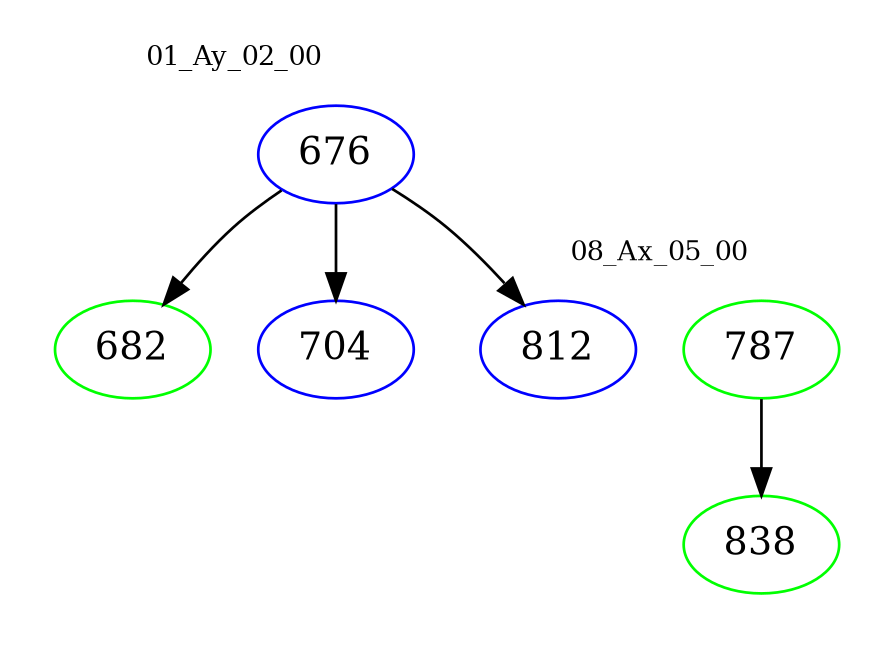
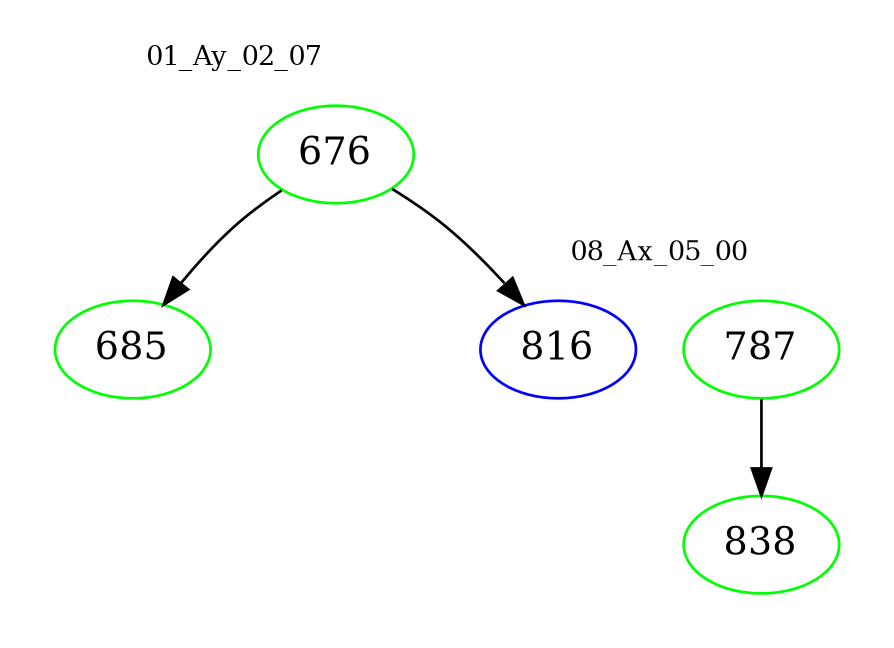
cluster "01_Ay_02_00": label "01_Ay_02_00" -> "01_Ay_02_07"
node "676": color blue -> green
node "682": label "682" -> "685"
node "704": removed
node "812": label "812" -> "816"
